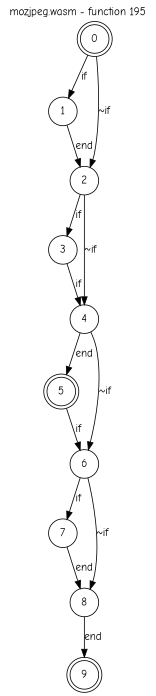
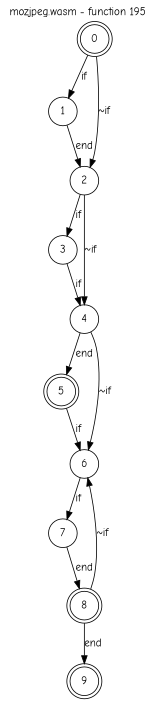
edge "6" -> "8": reversed
node "8": shape circle -> doublecircle
